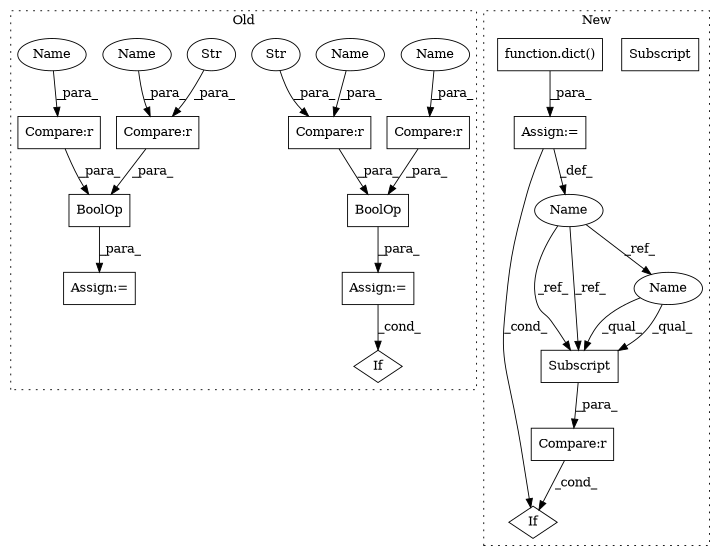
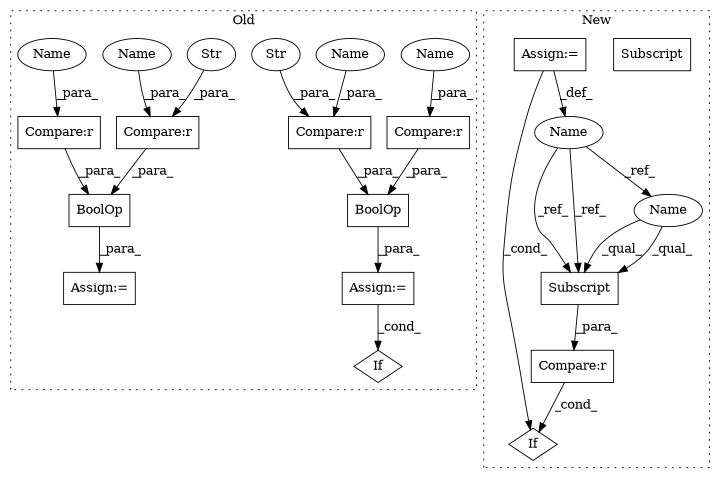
node "function.dict()": removed
